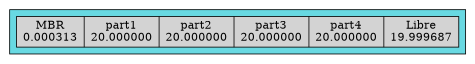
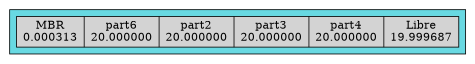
node "MBR": text "part1" -> "part6"
